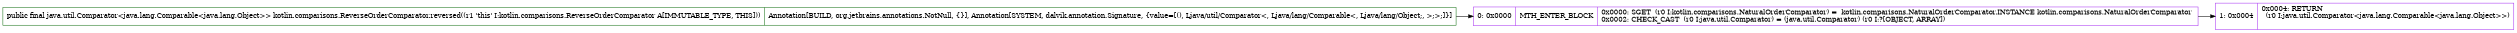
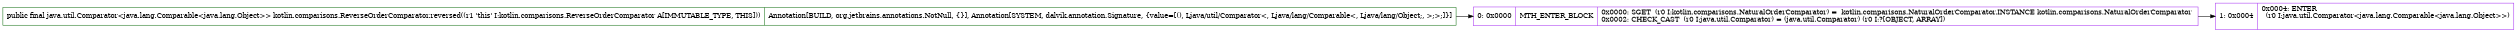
node "1: 0x0004": text "0x0004: RETURN" -> "0x0004: ENTER"
